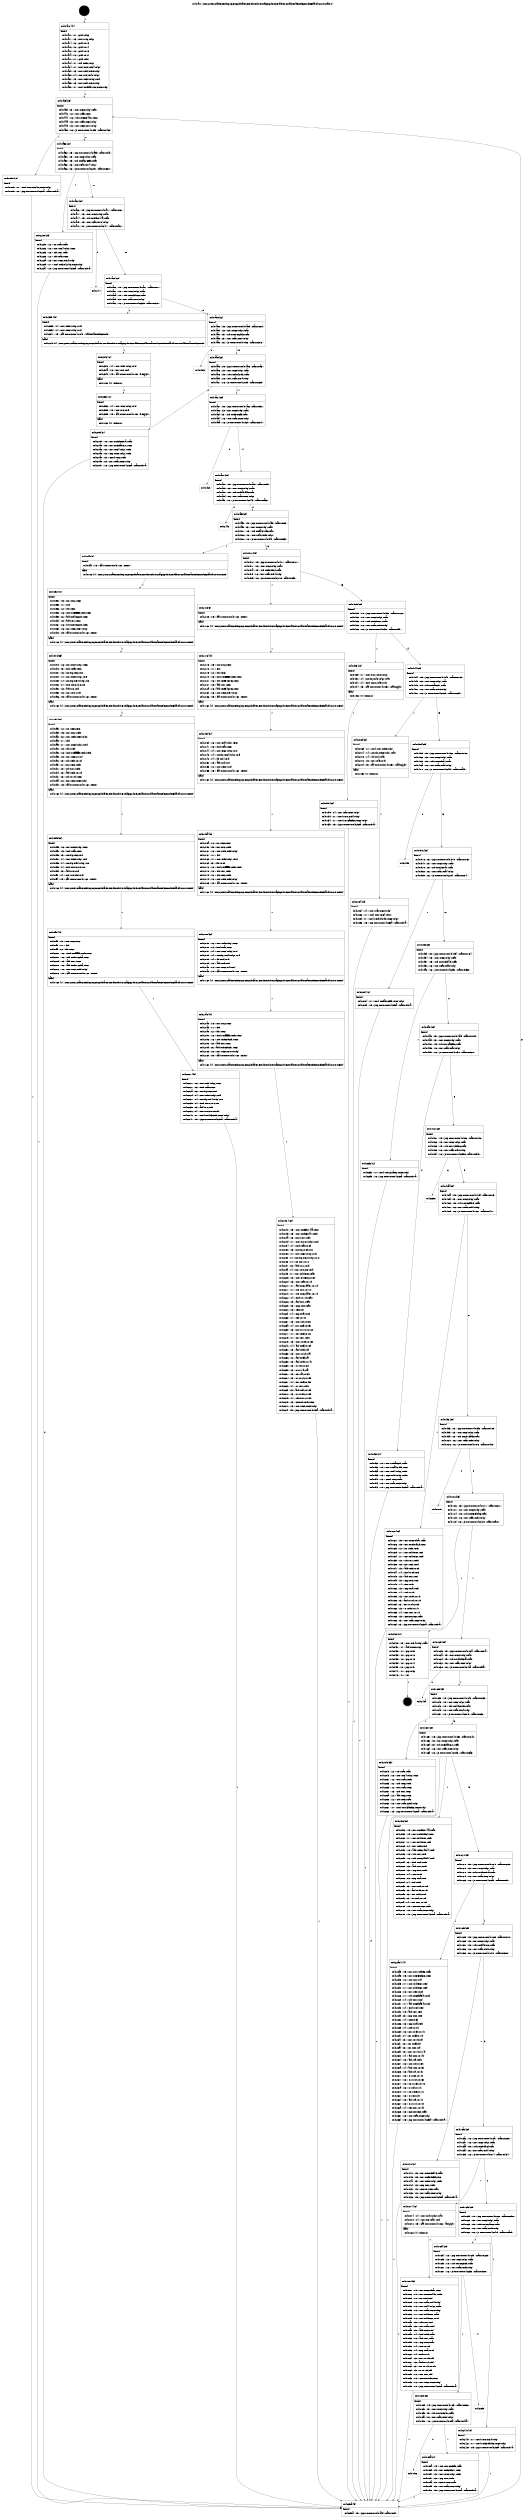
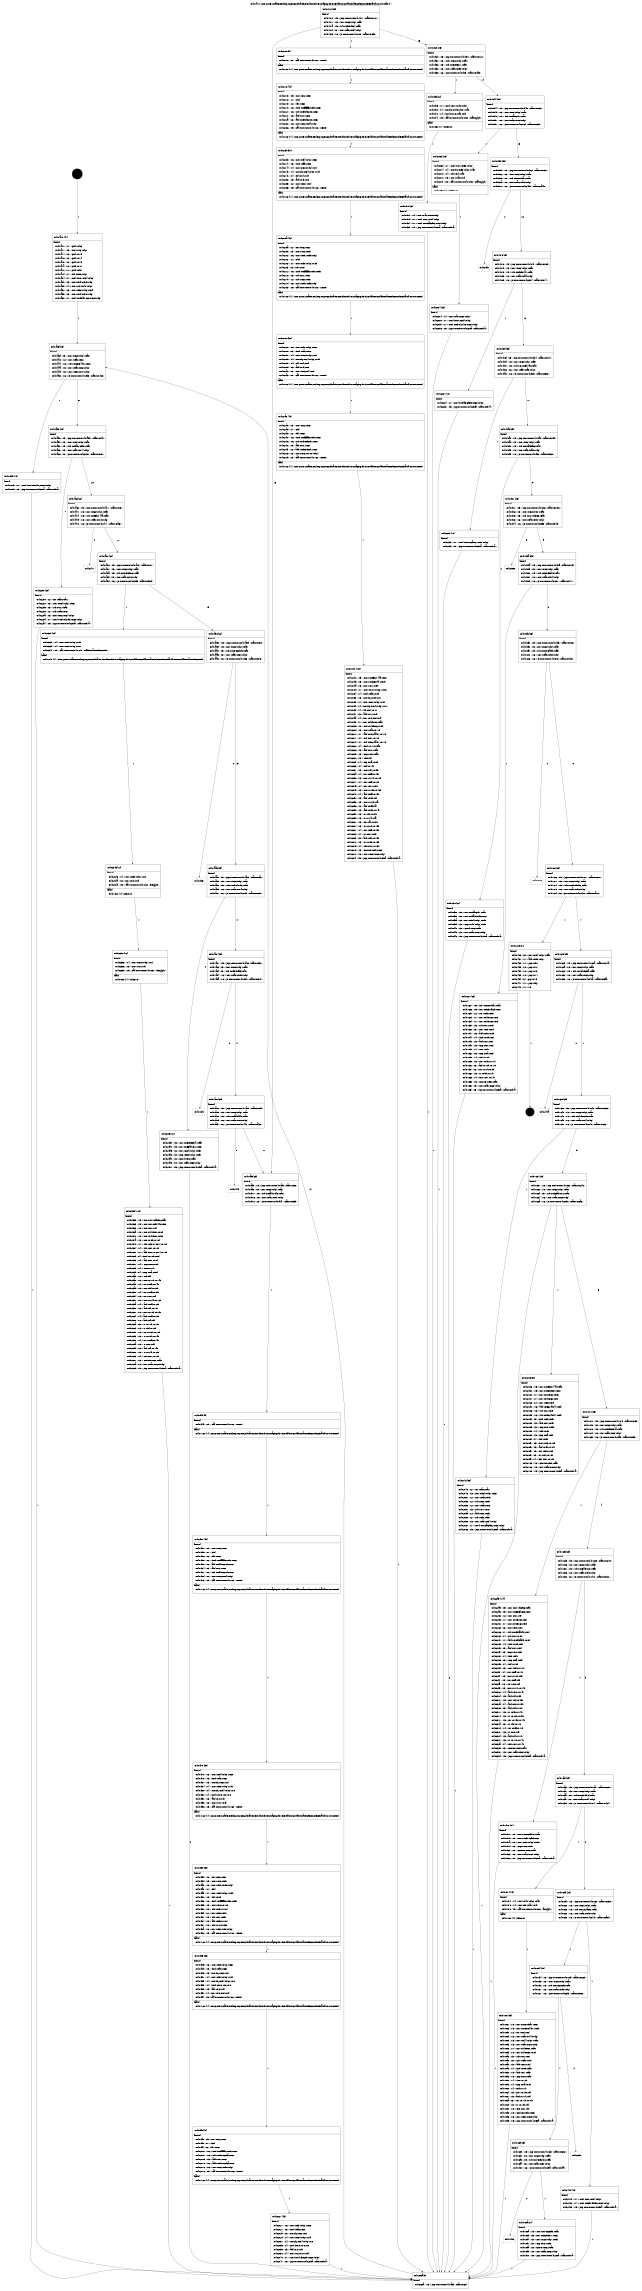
edge "0x401af9 [25]" -> "0x401b12 [25]": reversed
node "0x40235e [148]": added
